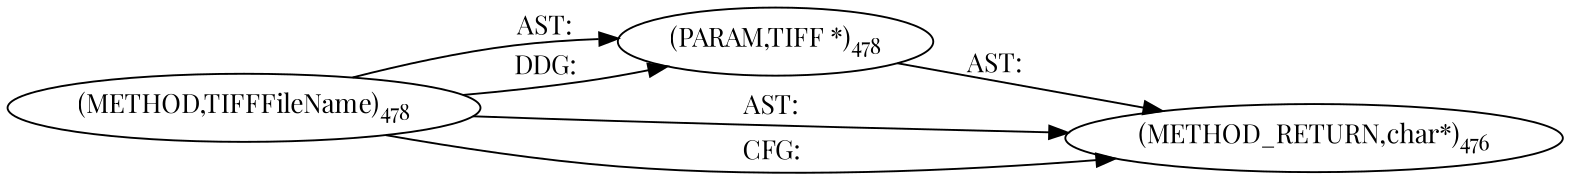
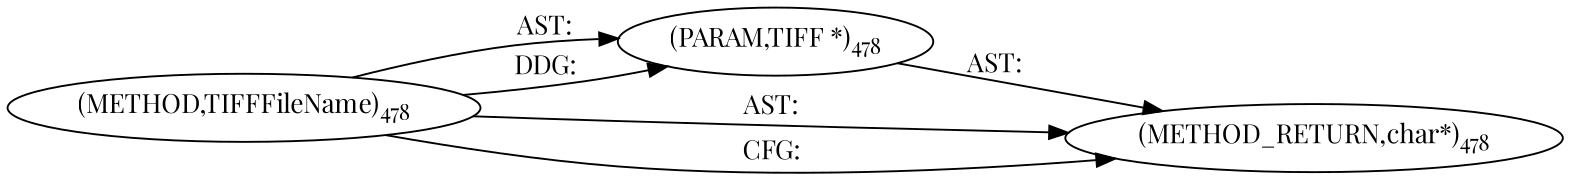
node "(METHOD_RETURN,char*)": text "476" -> "478"
